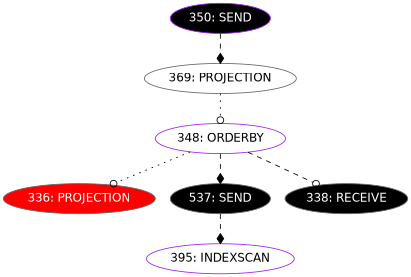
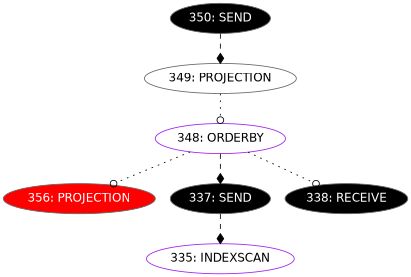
node "350: SEND": color purple -> gray40
node "369: PROJECTION": label "369: PROJECTION" -> "349: PROJECTION"
edge "348: ORDERBY" -> "338: RECEIVE": style dashed -> dotted
node "336: PROJECTION": label "336: PROJECTION" -> "356: PROJECTION"
node "537: SEND": label "537: SEND" -> "337: SEND"
node "395: INDEXSCAN": label "395: INDEXSCAN" -> "335: INDEXSCAN"
